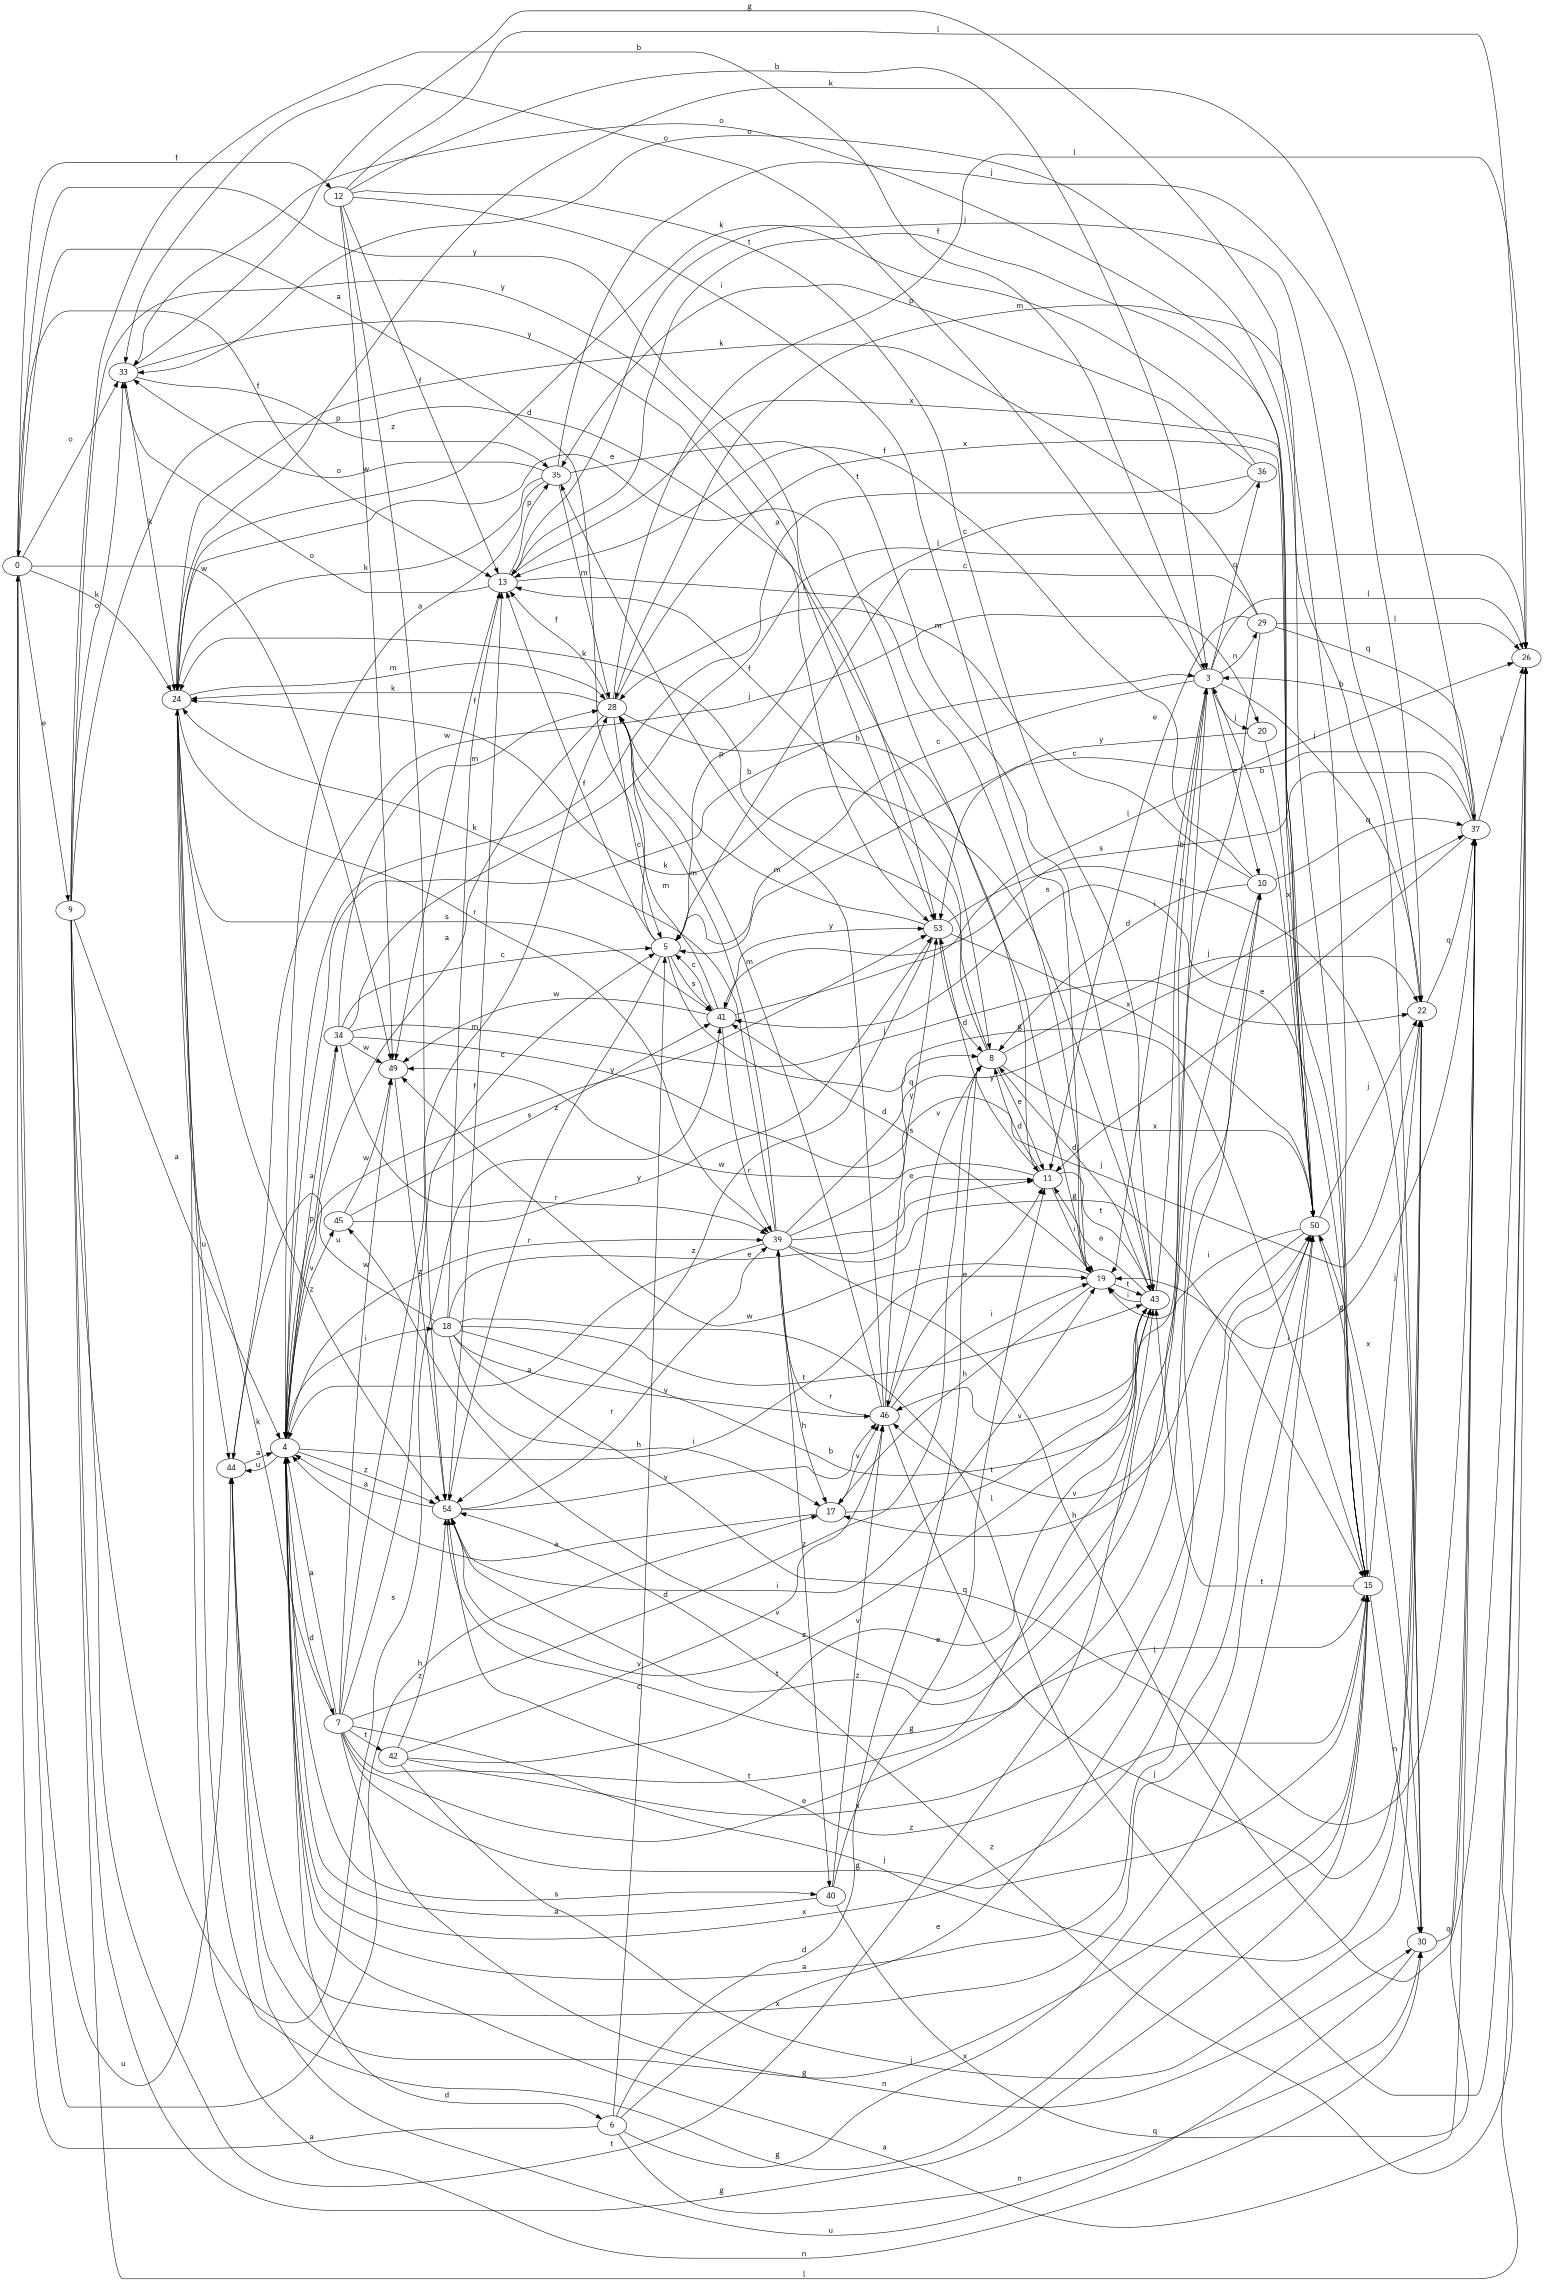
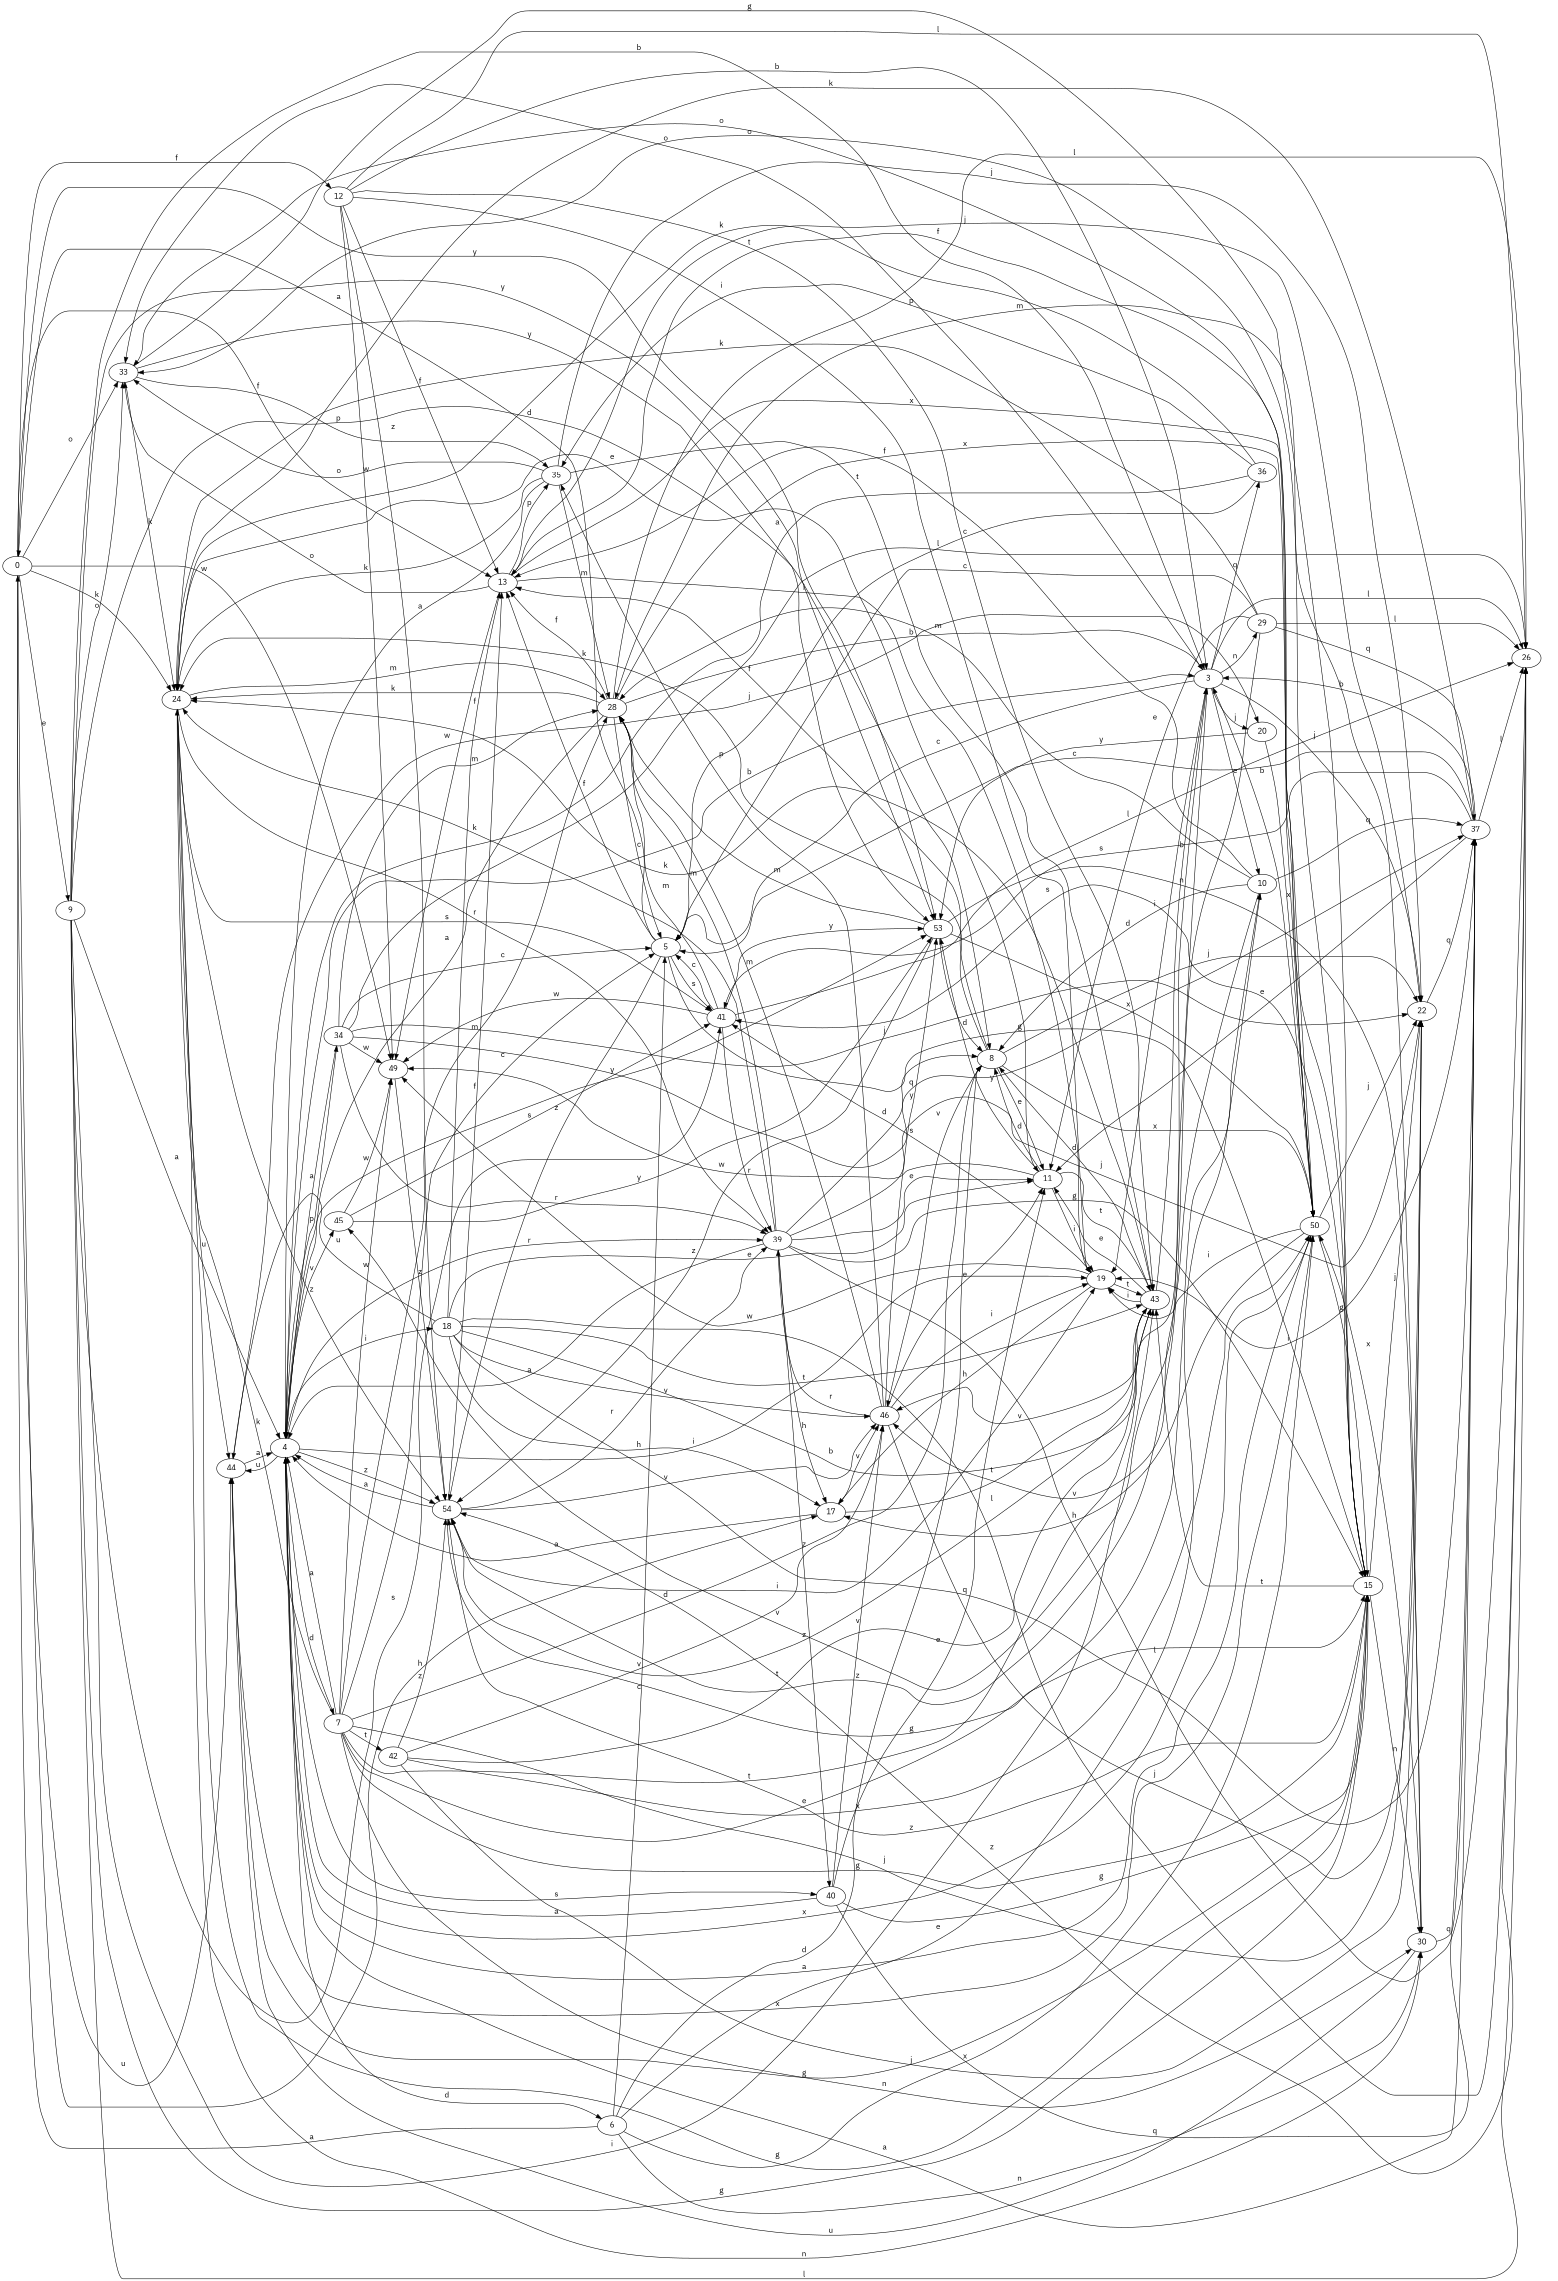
edge "28" -> "19": now "28" -> "3"
edge "40" -> "15": added, label "g"
edge "9" -> "43": label "t" -> "i"
